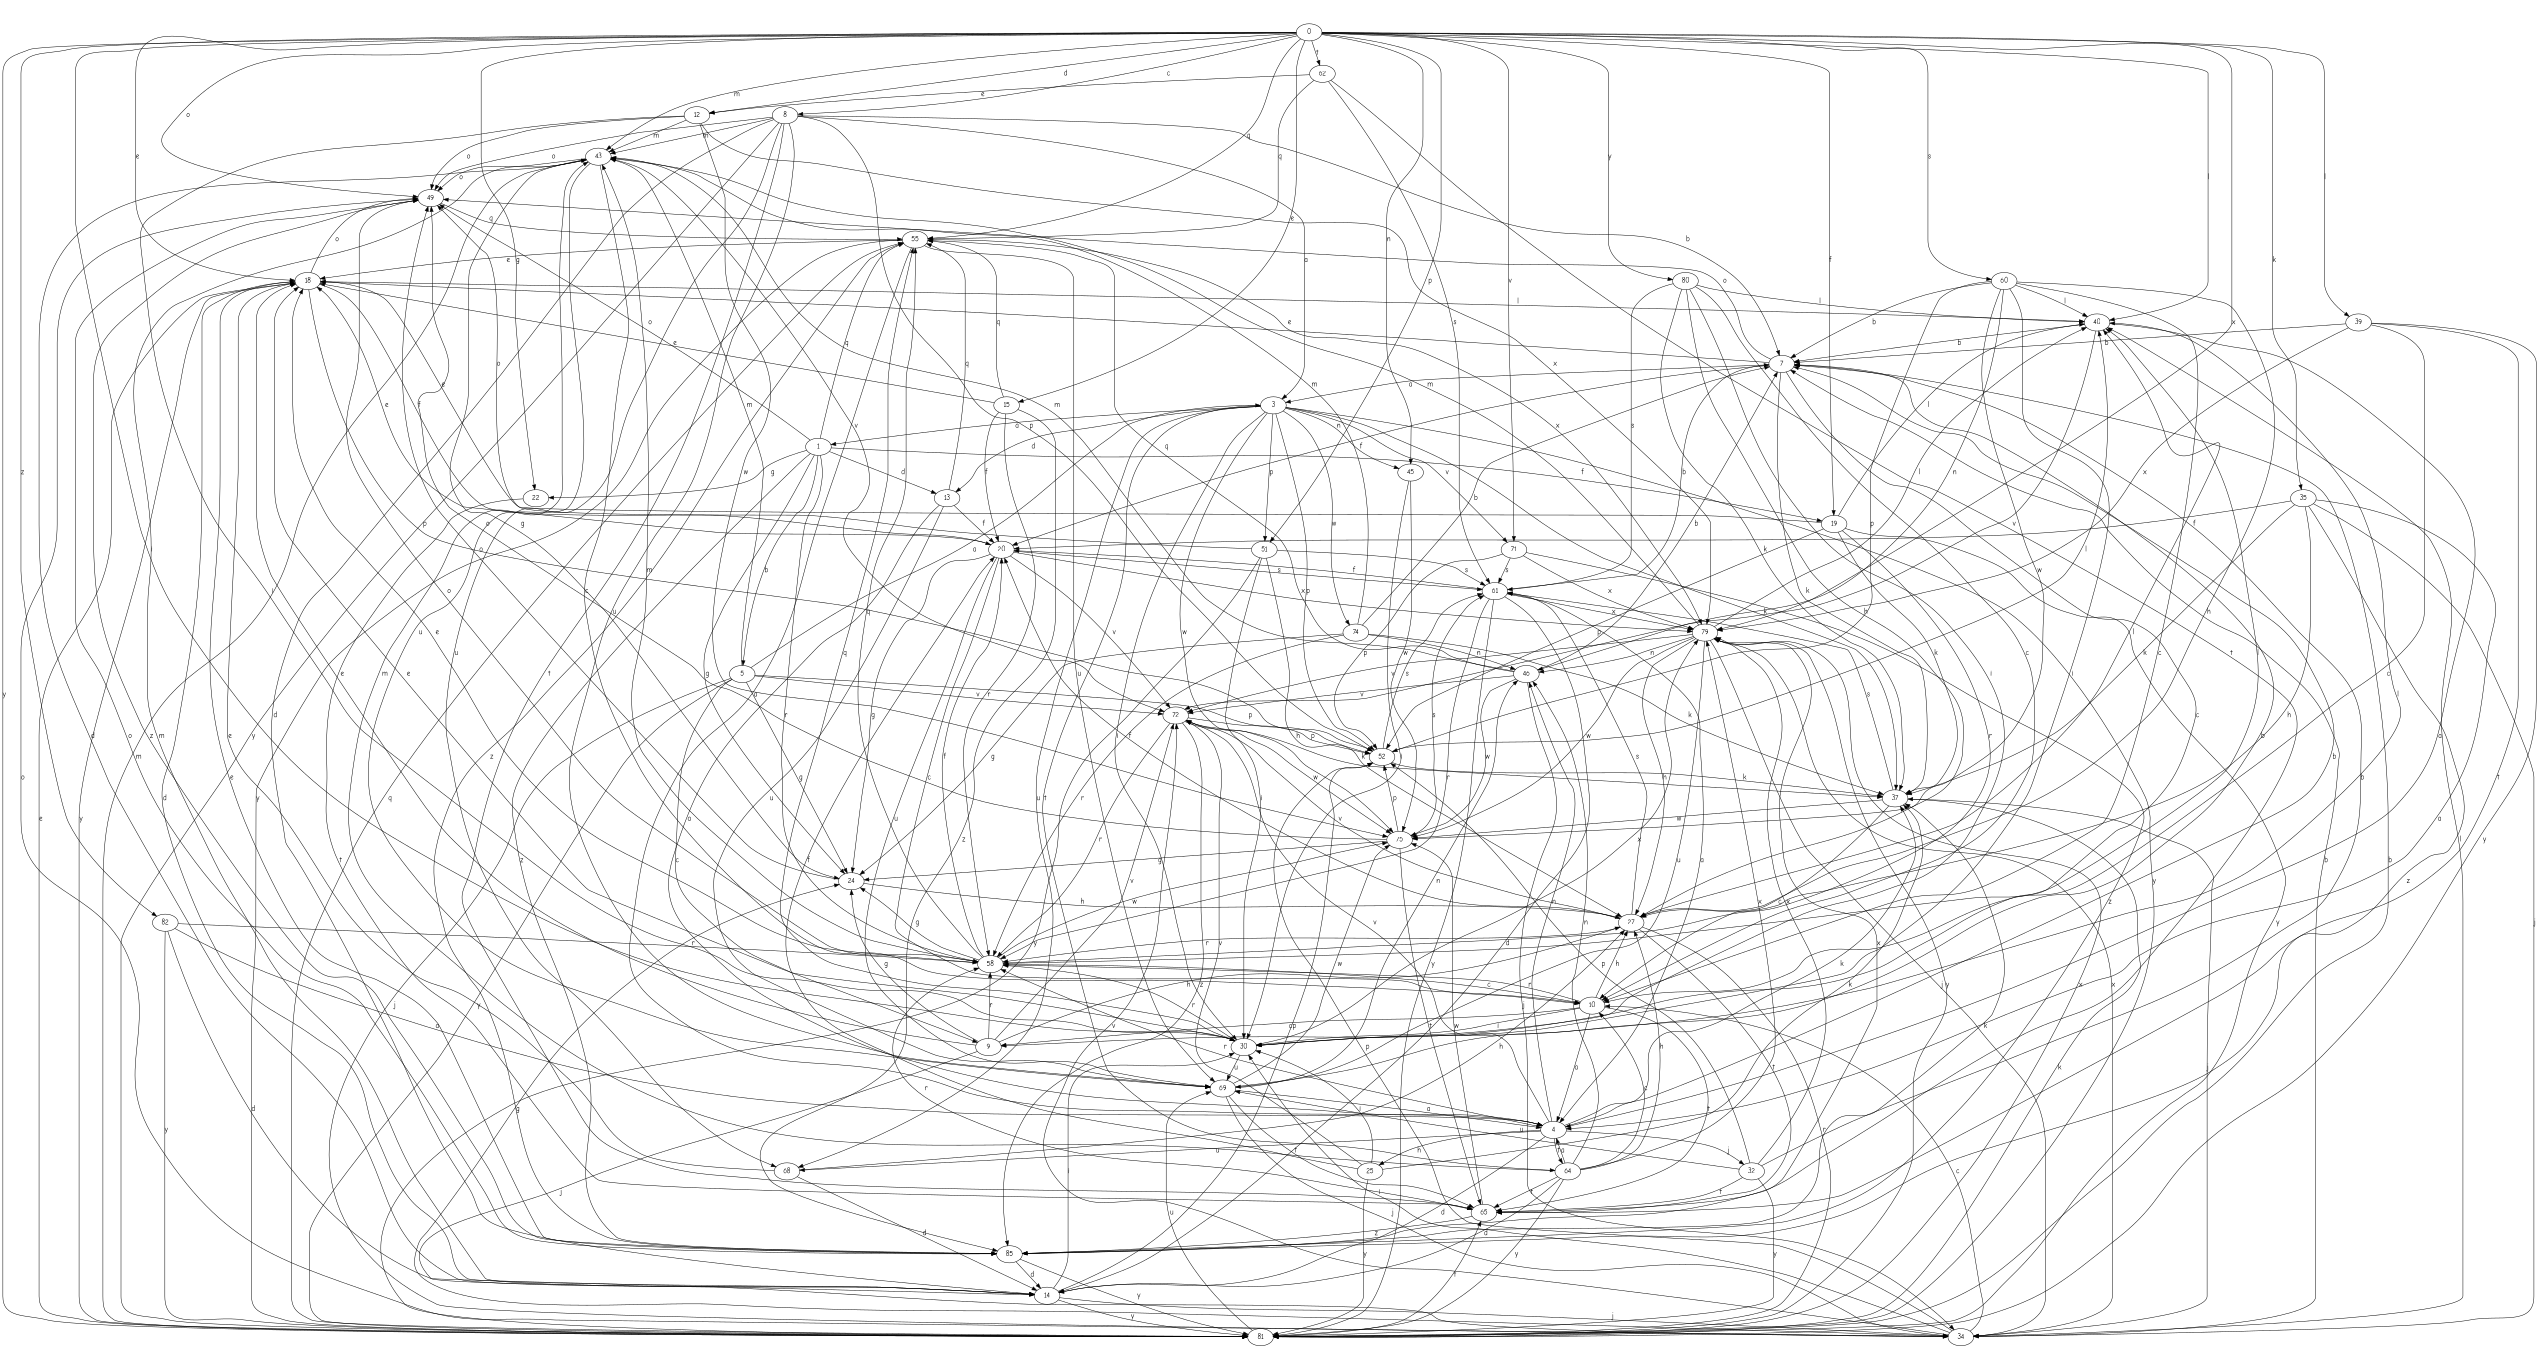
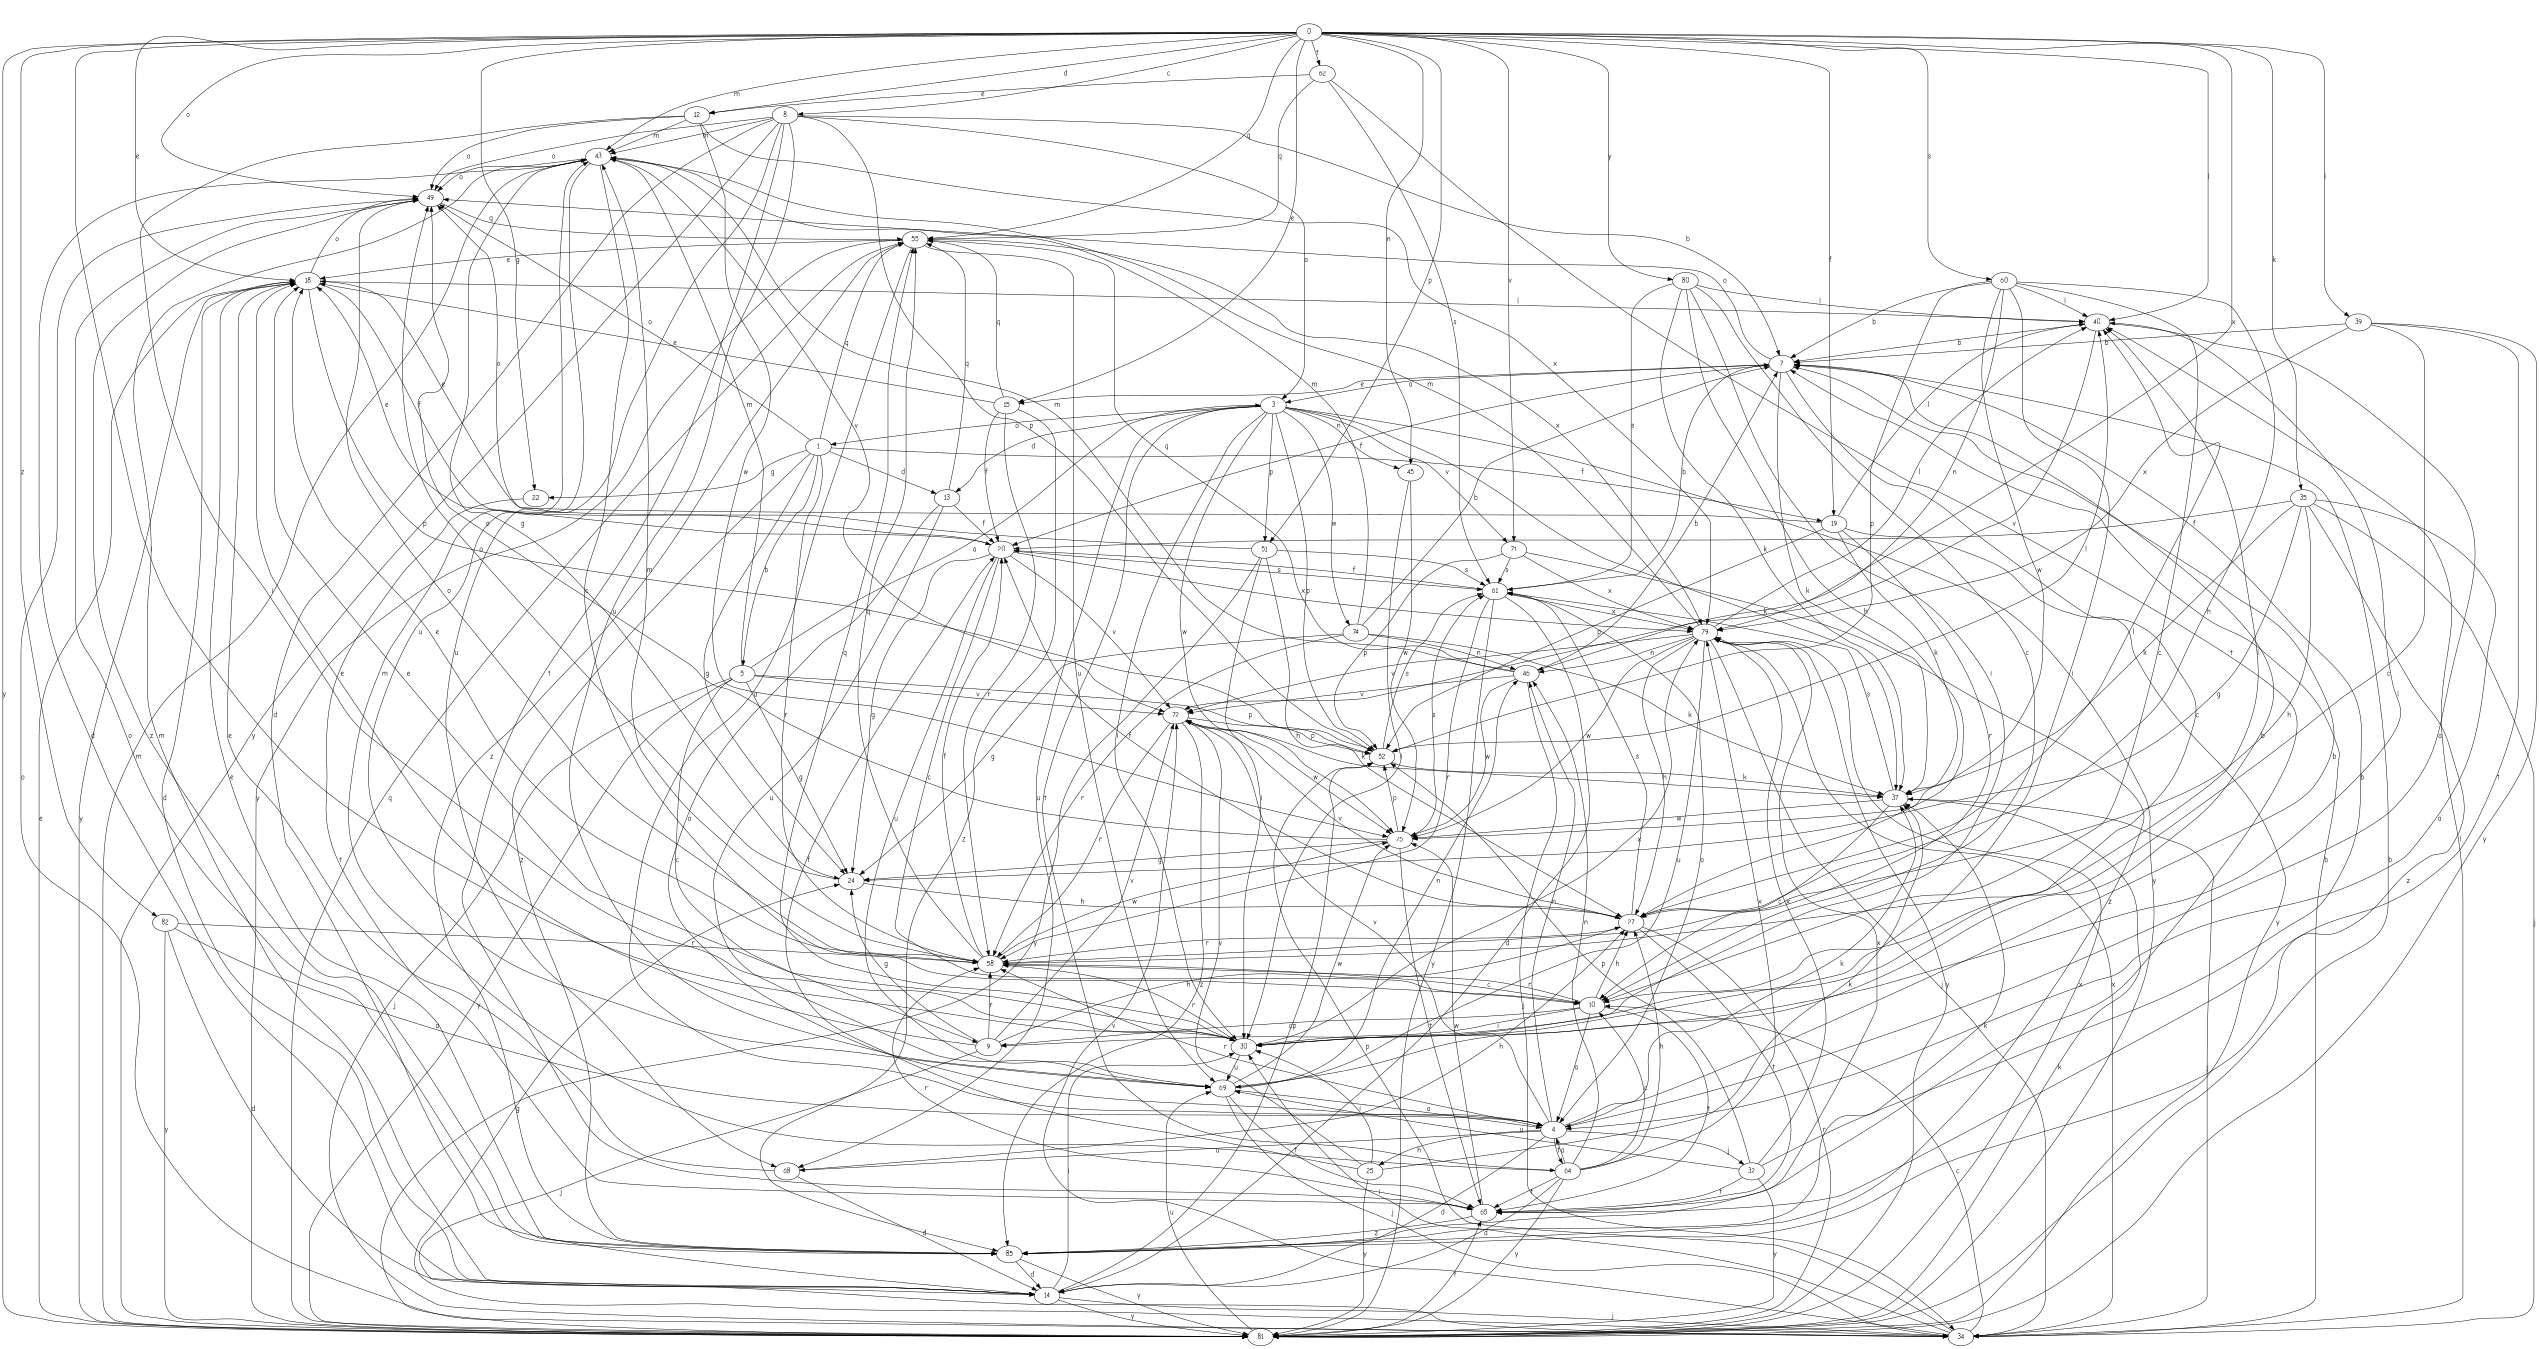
edge "7" -> "18": now "7" -> "15"
edge "58" -> "24": now "35" -> "24"
